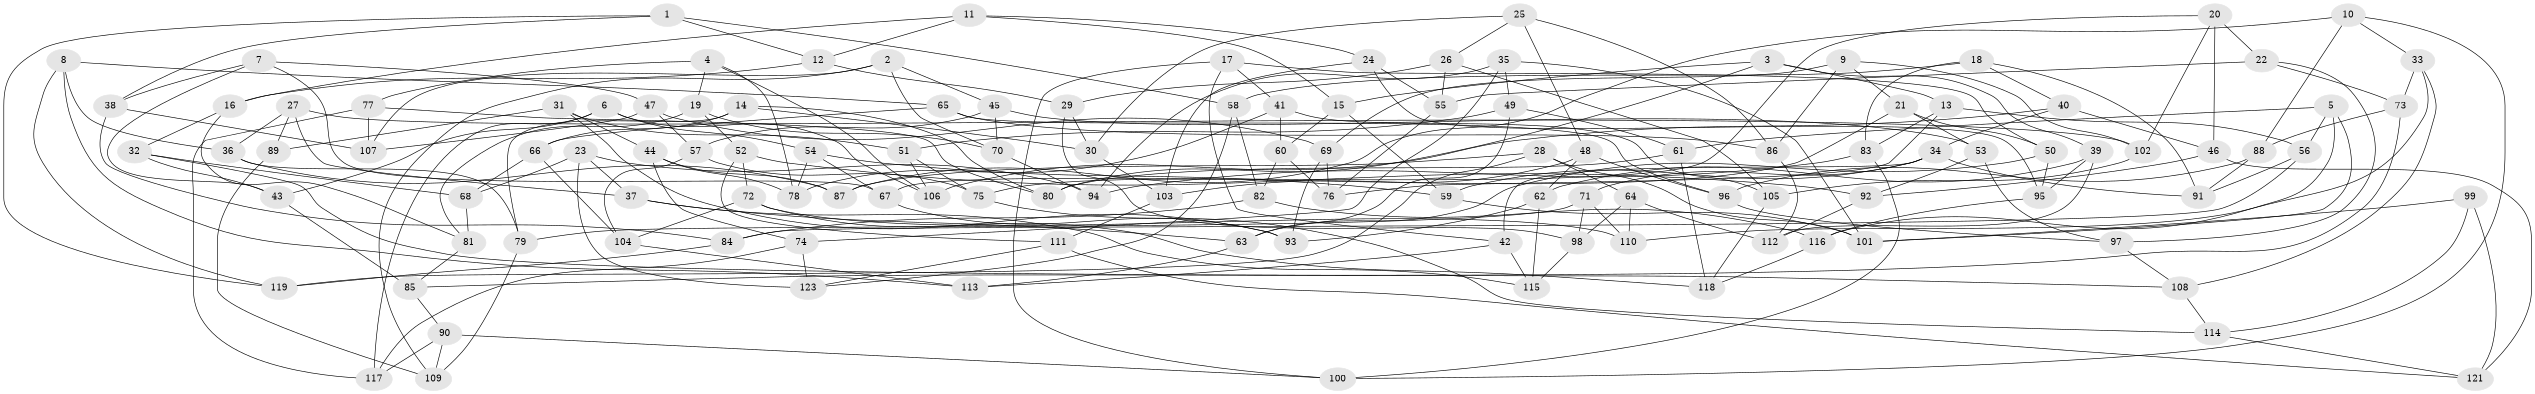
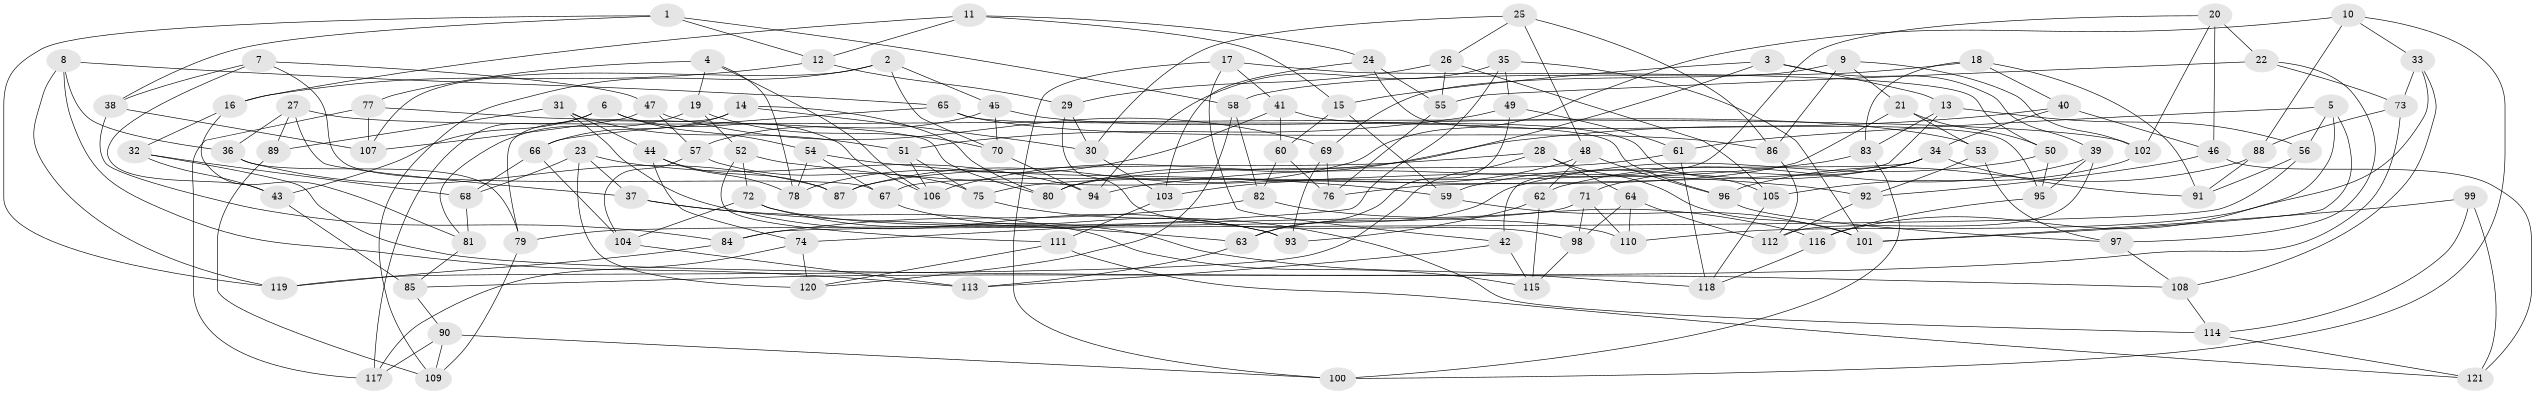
node "123": label "123" -> "120"
